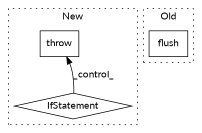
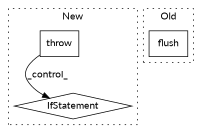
edge "IfStatement" -> "throw": reversed
